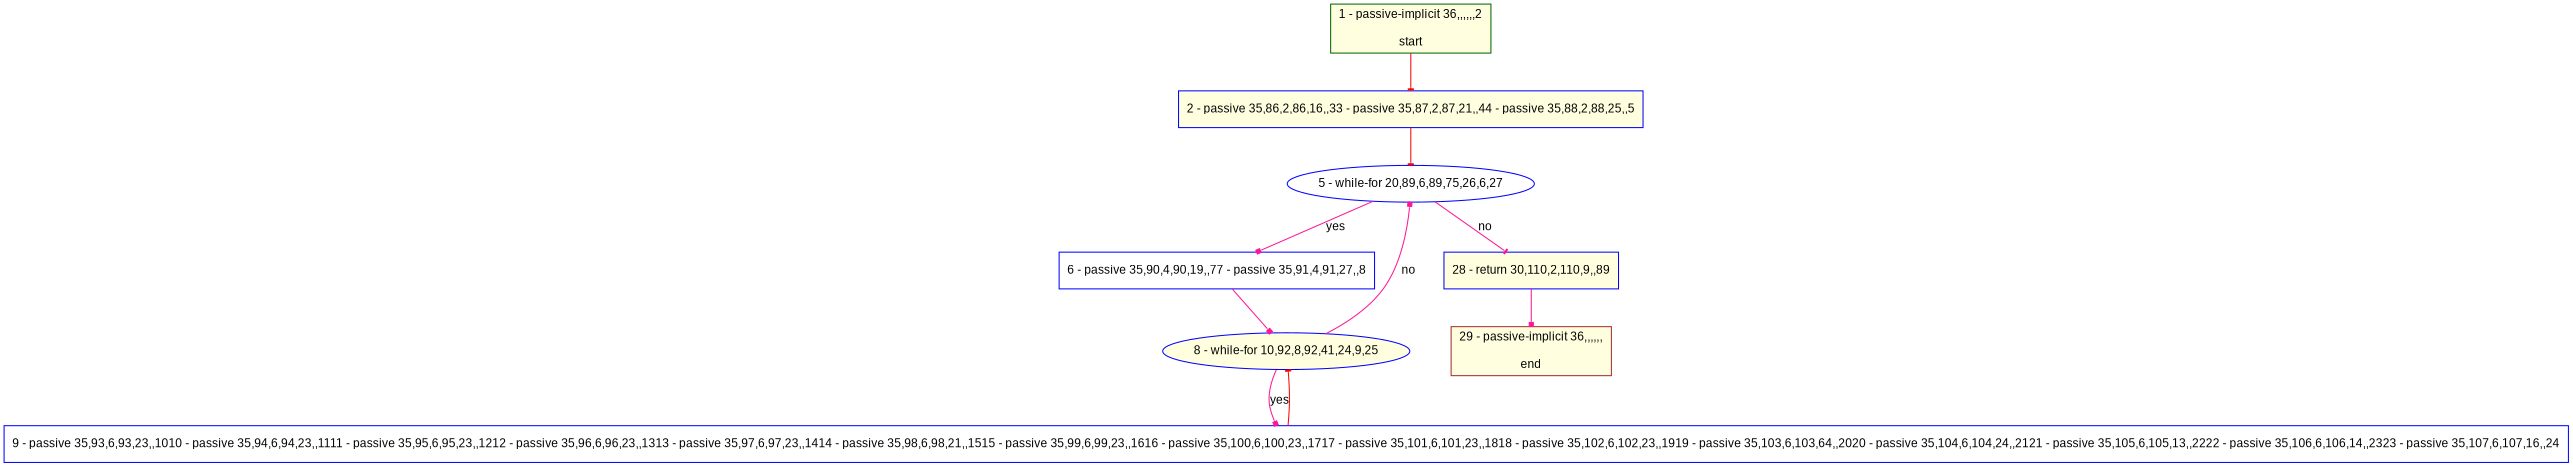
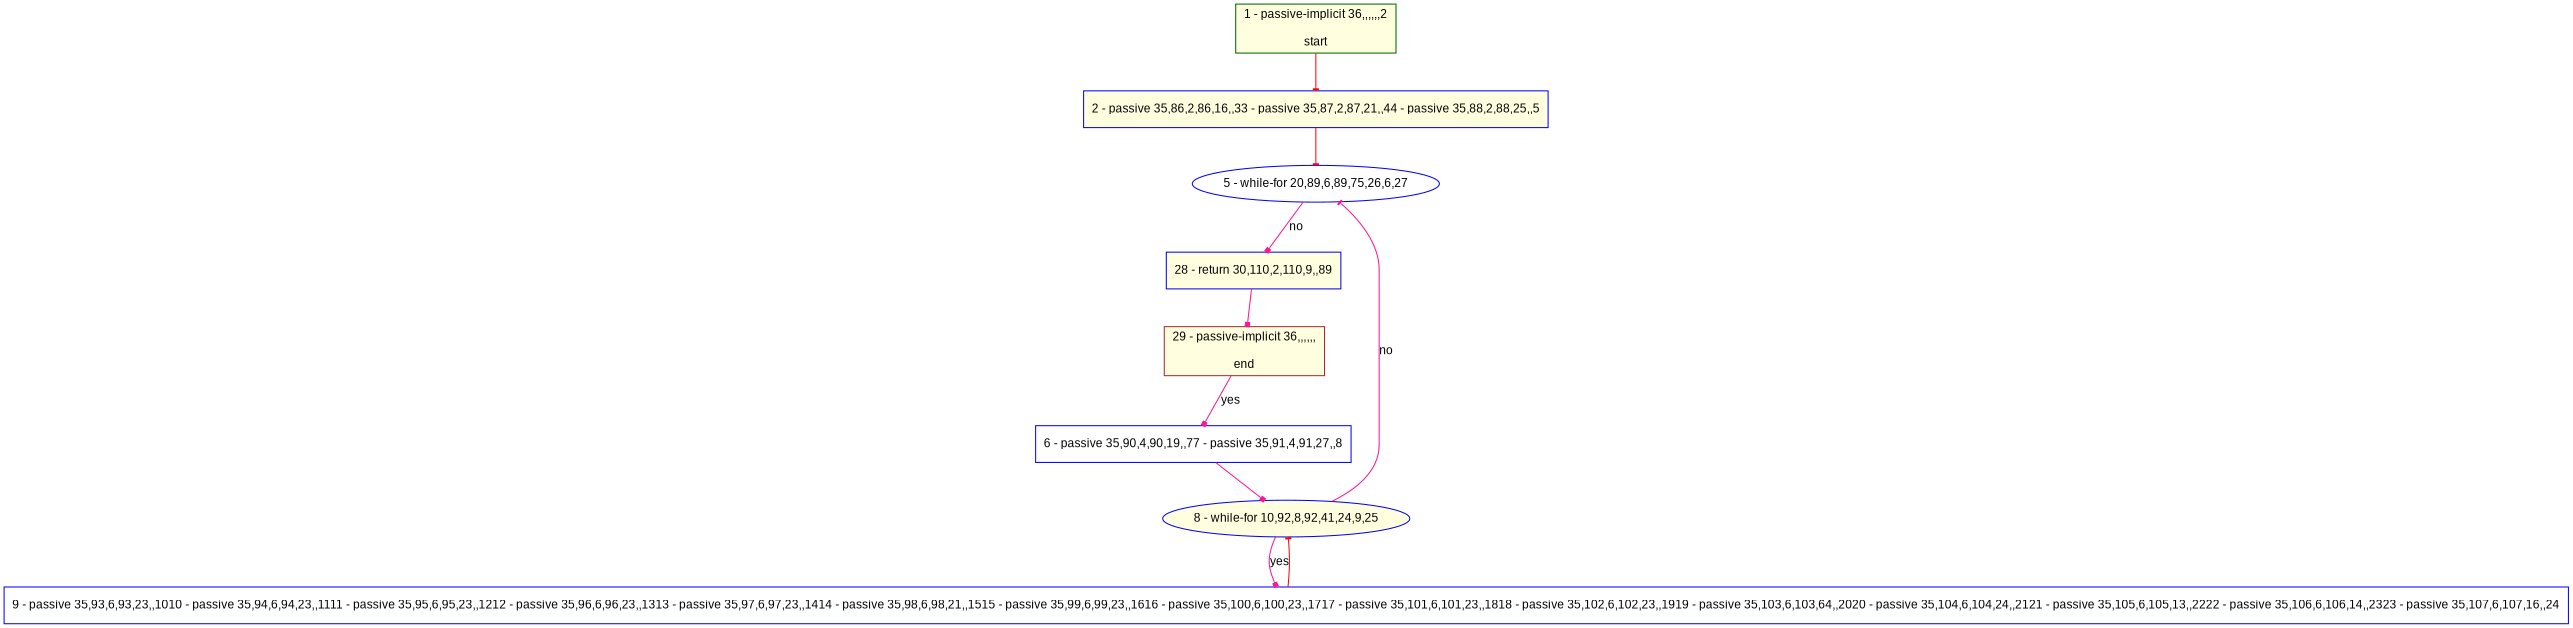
edge "5 - while-for 20,89,6,89,75,26,6,27" -> "6 - passive 35,90,4,90,19,,77 - passive 35,91,4,91,27,,8": now "29 - passive-implicit 36,,,,,, end" -> "6 - passive 35,90,4,90,19,,77 - passive 35,91,4,91,27,,8"
edge "5 - while-for 20,89,6,89,75,26,6,27" -> "28 - return 30,110,2,110,9,,89": arrowhead tee -> box
edge "8 - while-for 10,92,8,92,41,24,9,25" -> "5 - while-for 20,89,6,89,75,26,6,27": arrowhead box -> tee
